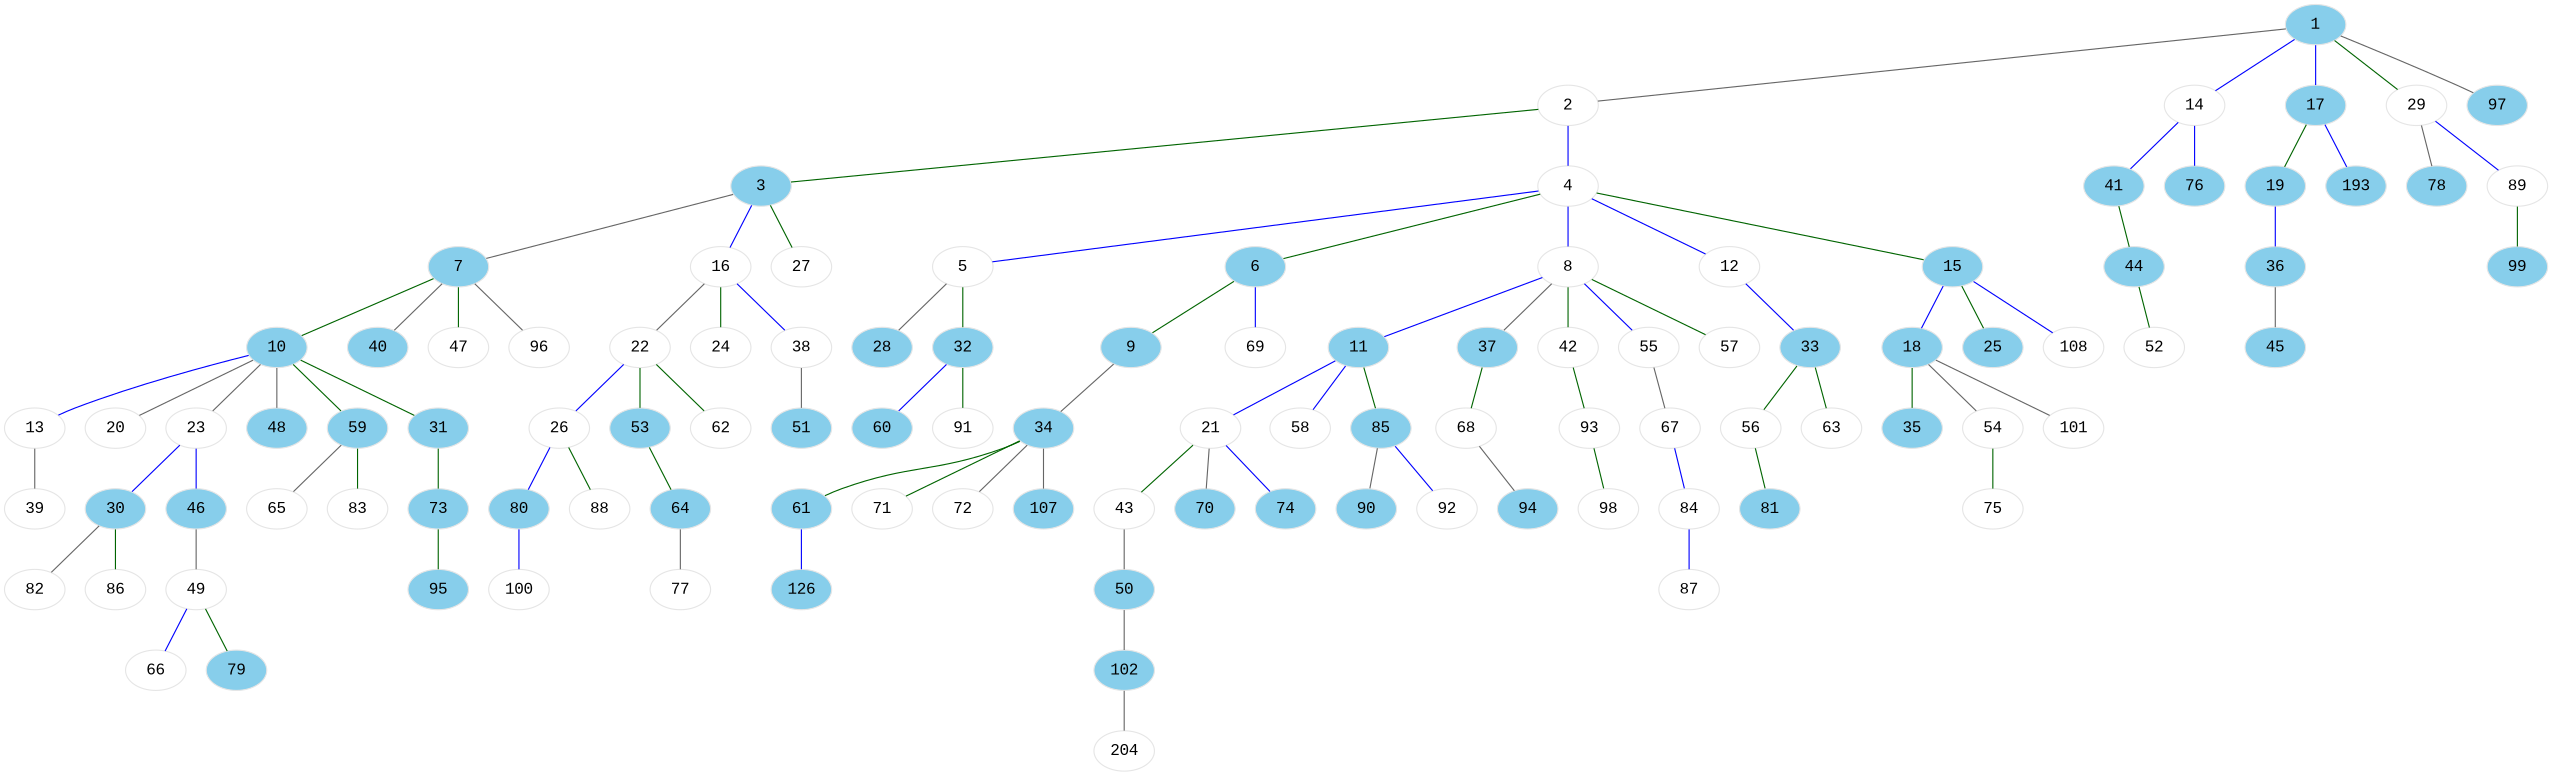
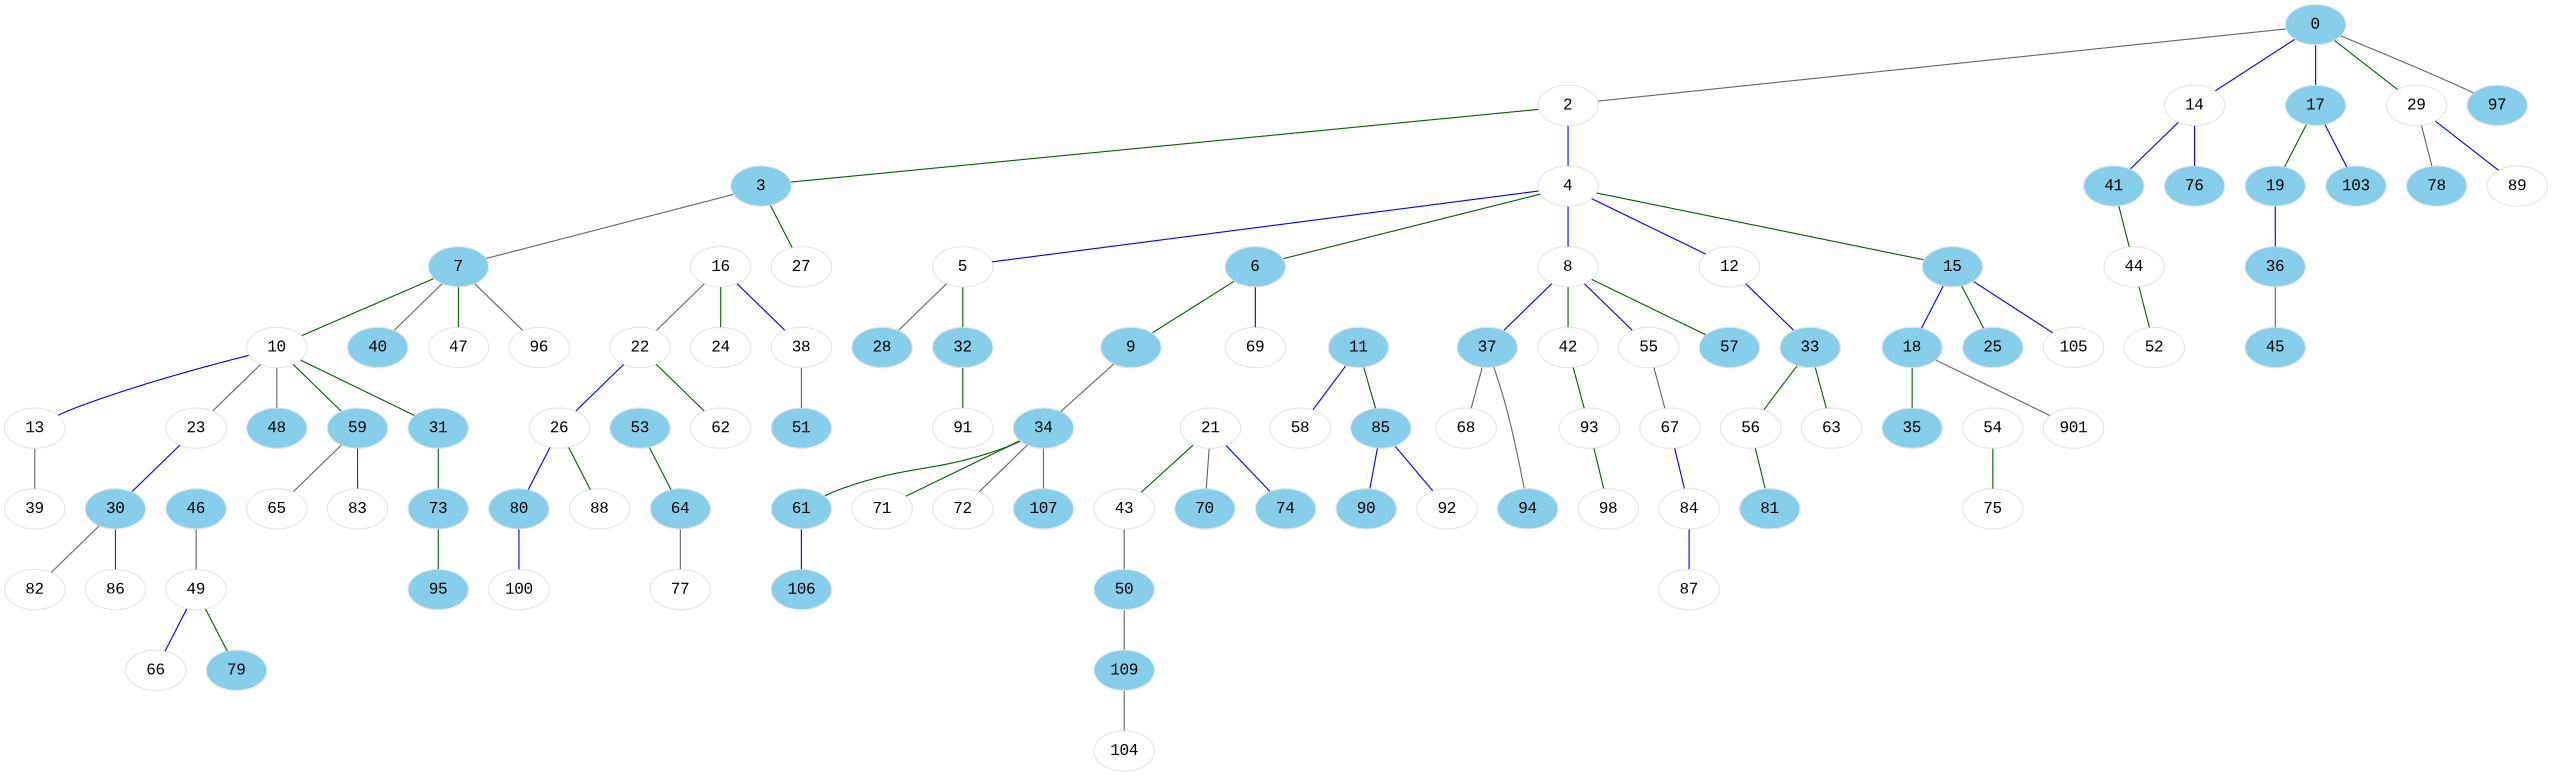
node "1": label "1" -> "0"
node "193": label "193" -> "103"
edge "3" -- "16": removed
node "44": fillcolor skyblue -> white
node "99": removed
edge "8" -- "11": removed
edge "8" -- "37": color gray40 -> blue
node "10": fillcolor skyblue -> white
node "57": fillcolor white -> skyblue
node "108": label "108" -> "105"
edge "22" -- "53": removed
edge "11" -- "21": removed
edge "37" -- "68": color darkgreen -> gray40
edge "18" -- "54": removed
node "20": removed
node "60": removed
node "101": label "101" -> "901"
edge "85" -- "90": color gray40 -> blue
edge "23" -- "46": removed
edge "68" -- "94": now "37" -- "94"
node "126": label "126" -> "106"
node "102": label "102" -> "109"
node "204": label "204" -> "104"
